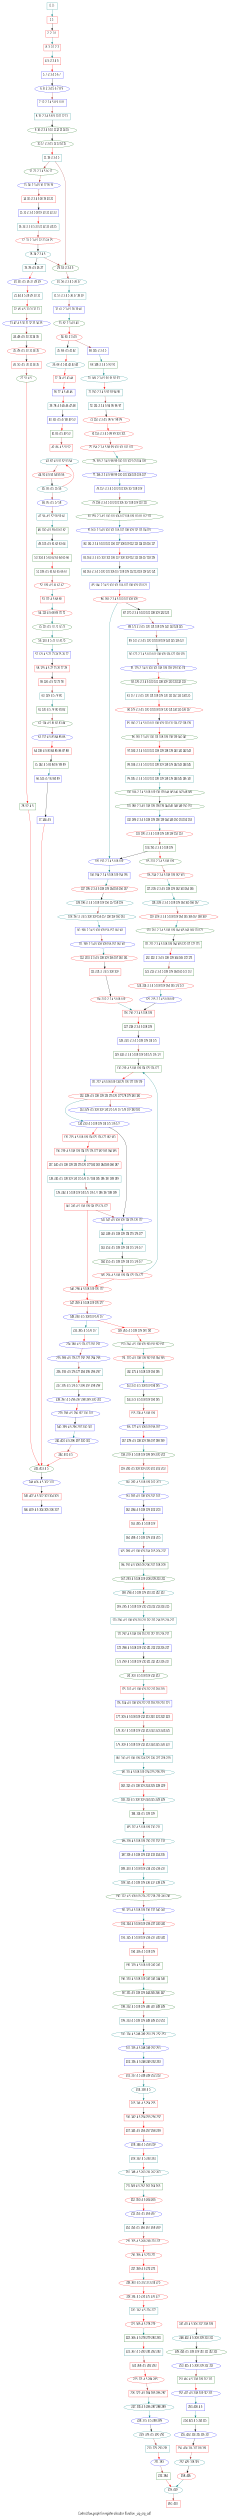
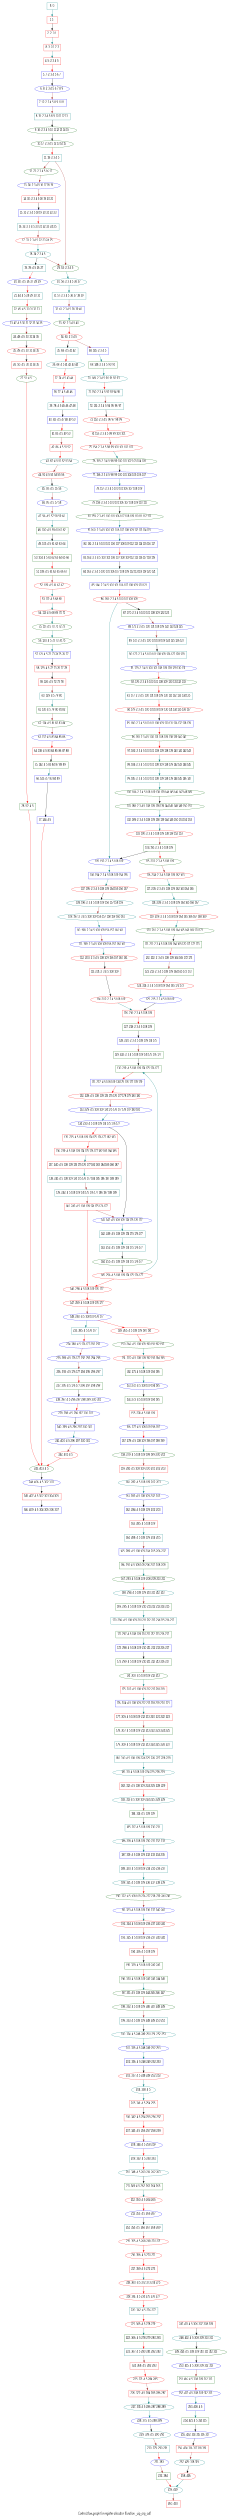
node "0, 0:": label "0, 0:" -> "8, 0:"
edge "17, 33: 2 3 4 5 22 23 24 25" -> "18, 34: 2 3 4 5": color black -> teal
edge "29, 53: 2 3 4 5" -> "30, 56: 2 3 4 5 36 37": color brown -> teal
edge "45, 92: 4 5 55 56" -> "43, 87: 4 5 51 52 53 54": now "42, 86: 4 5 51 52" -> "43, 87: 4 5 51 52 53 54"
edge "132, 228: 4 5 108 109 174 175 176 177 178 179 180 181" -> "134, 230: 4 5 108 109 174 175 176 177": now "133, 229: 4 5 108 109 174 175 176 177 178 179 180 181" -> "134, 230: 4 5 108 109 174 175 176 177"
